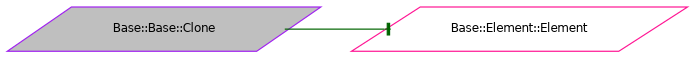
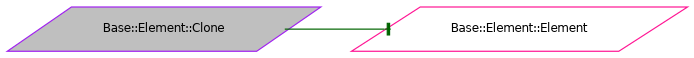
node "Base::Base::Clone": label "Base::Base::Clone" -> "Base::Element::Clone"
